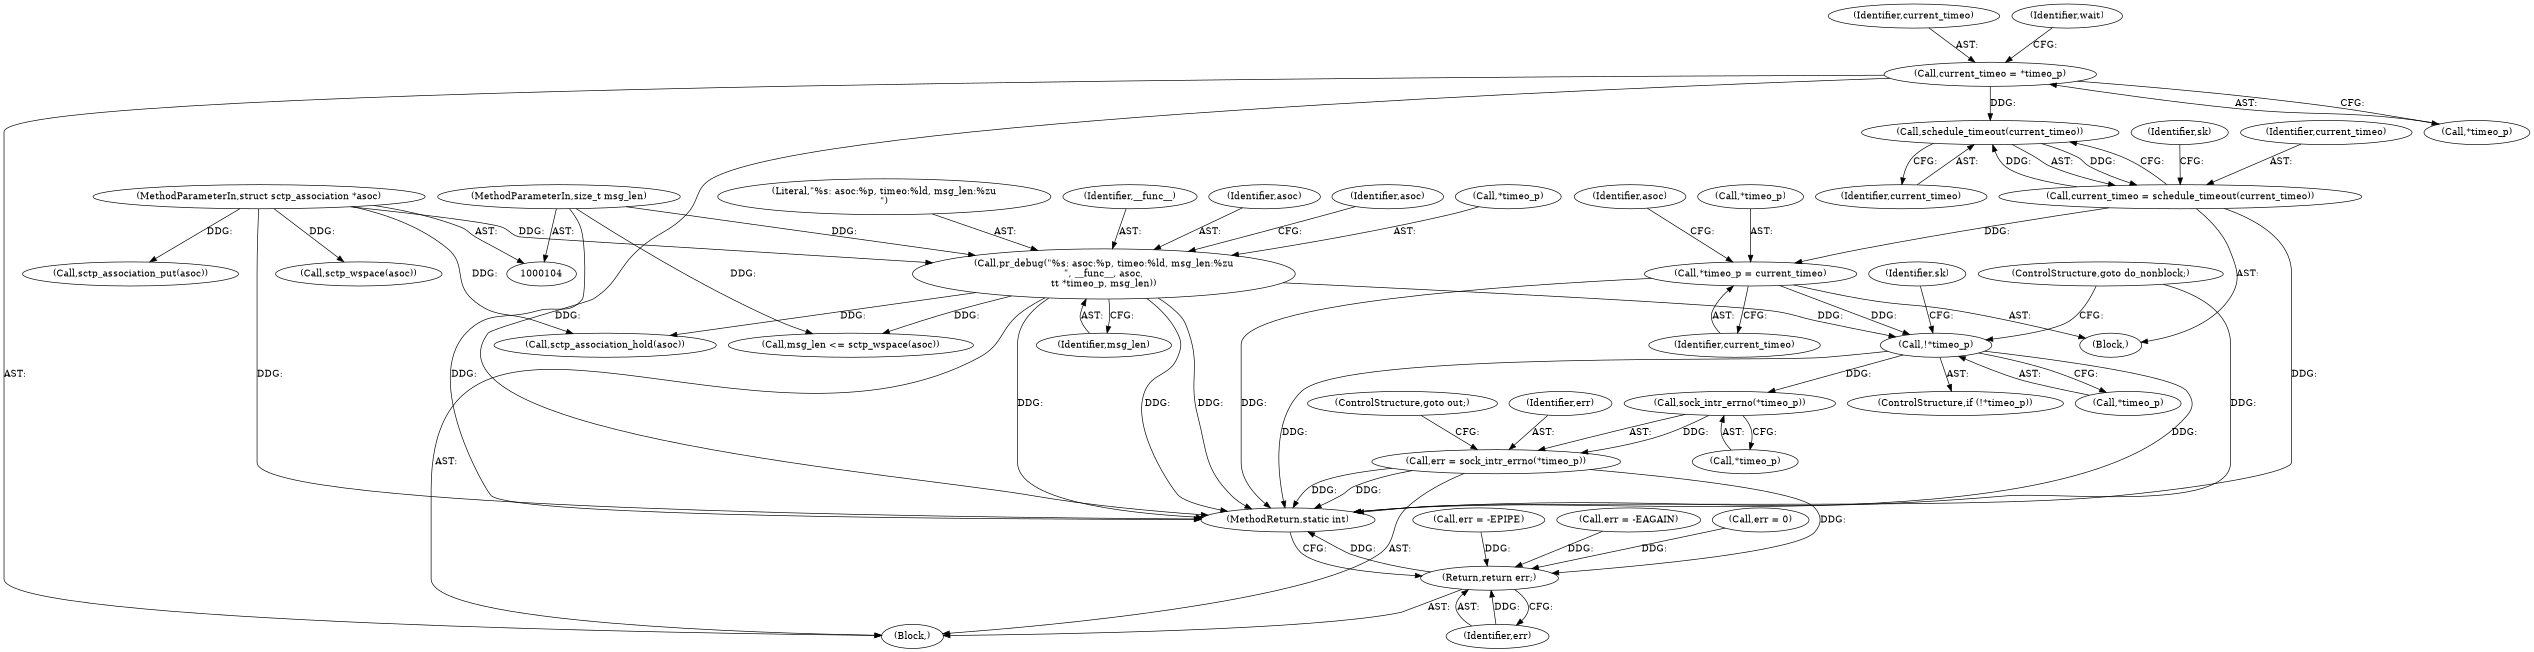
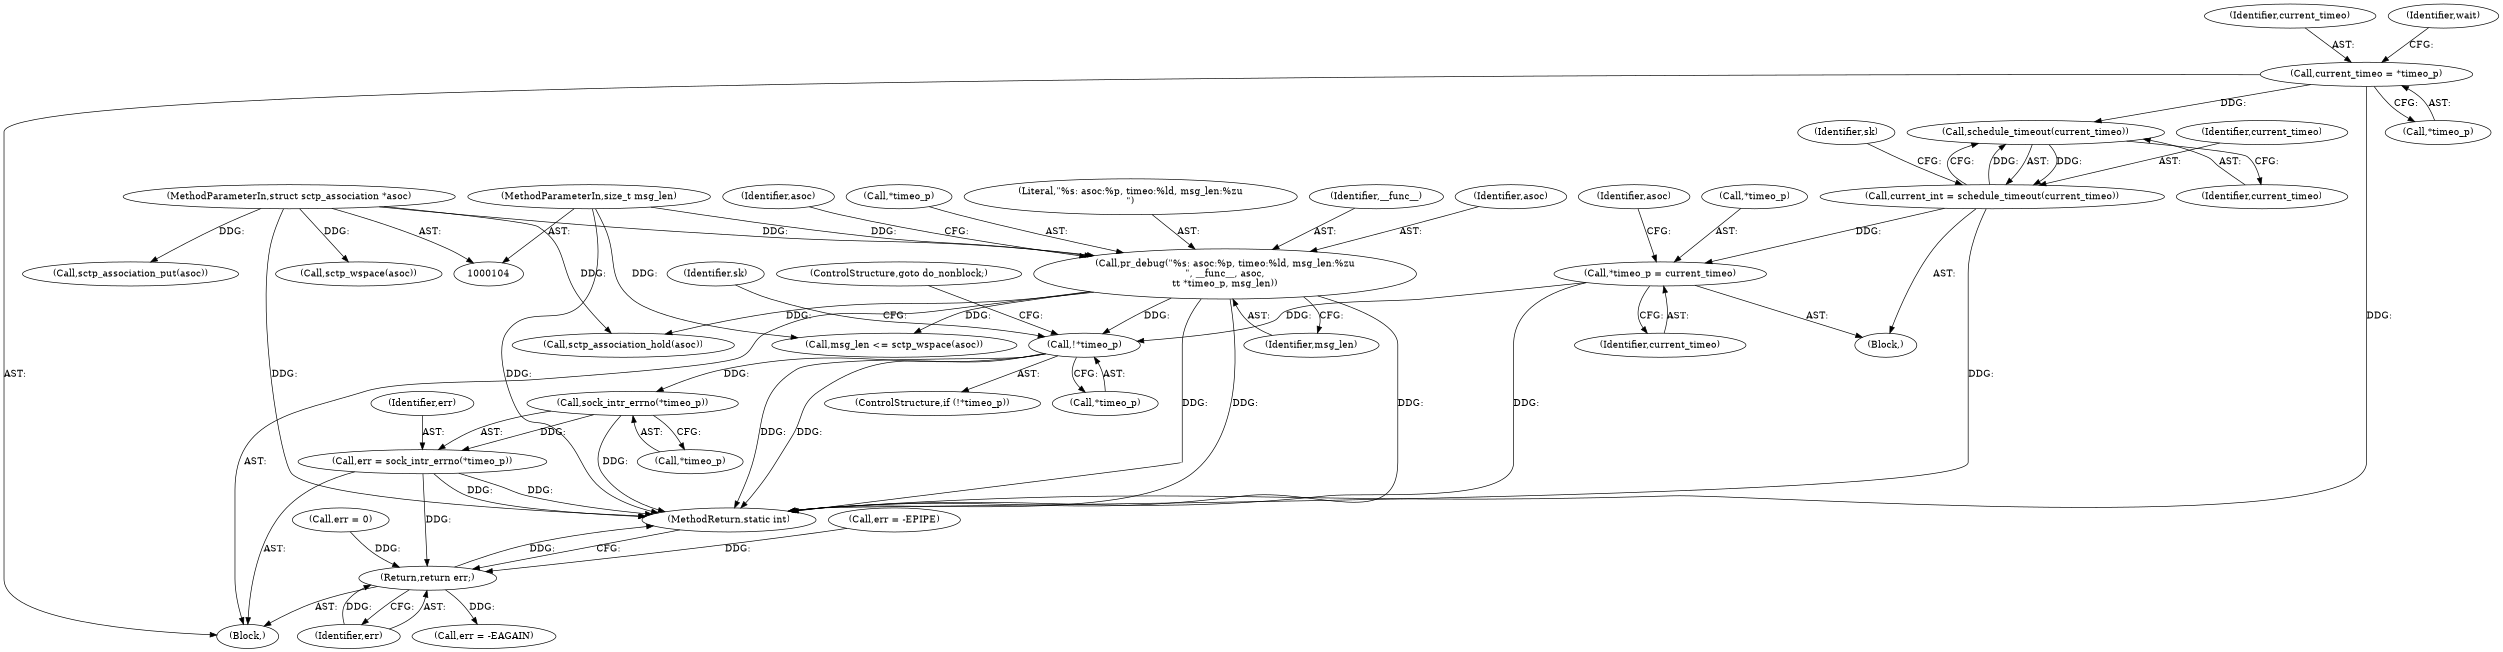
node "(Call,current_timeo = schedule_timeout(current_timeo))": label "(Call,current_timeo = schedule_timeout(current_timeo))" -> "(Call,current_int = schedule_timeout(current_timeo))"
node "(ControlStructure,goto out;)": removed
edge "(ControlStructure,goto do_nonblock;)" -> "(MethodReturn,static int)": now "(Call,sock_intr_errno(*timeo_p))" -> "(MethodReturn,static int)"
edge "(Call,err = -EAGAIN)" -> "(Return,return err;)": reversed
